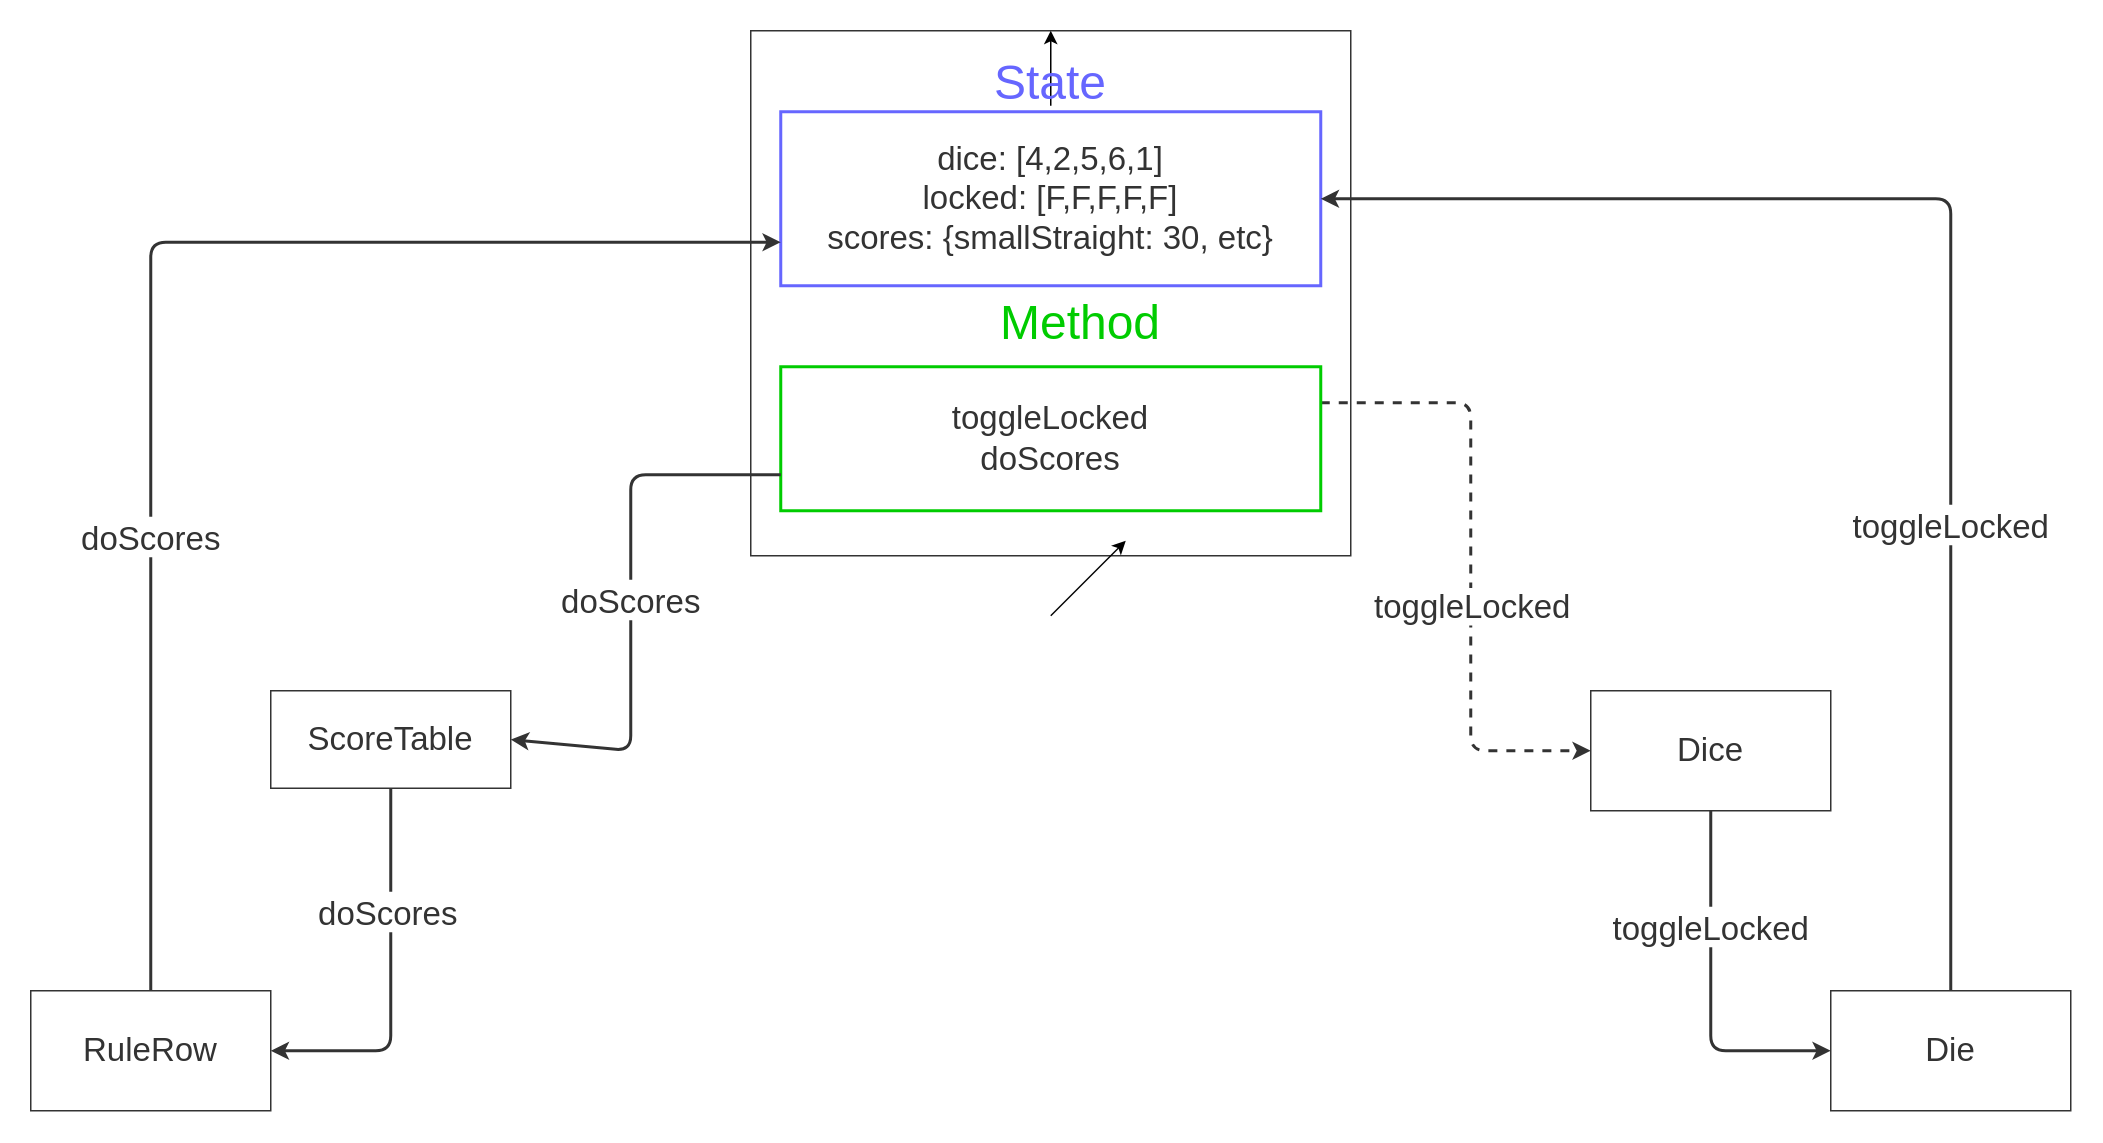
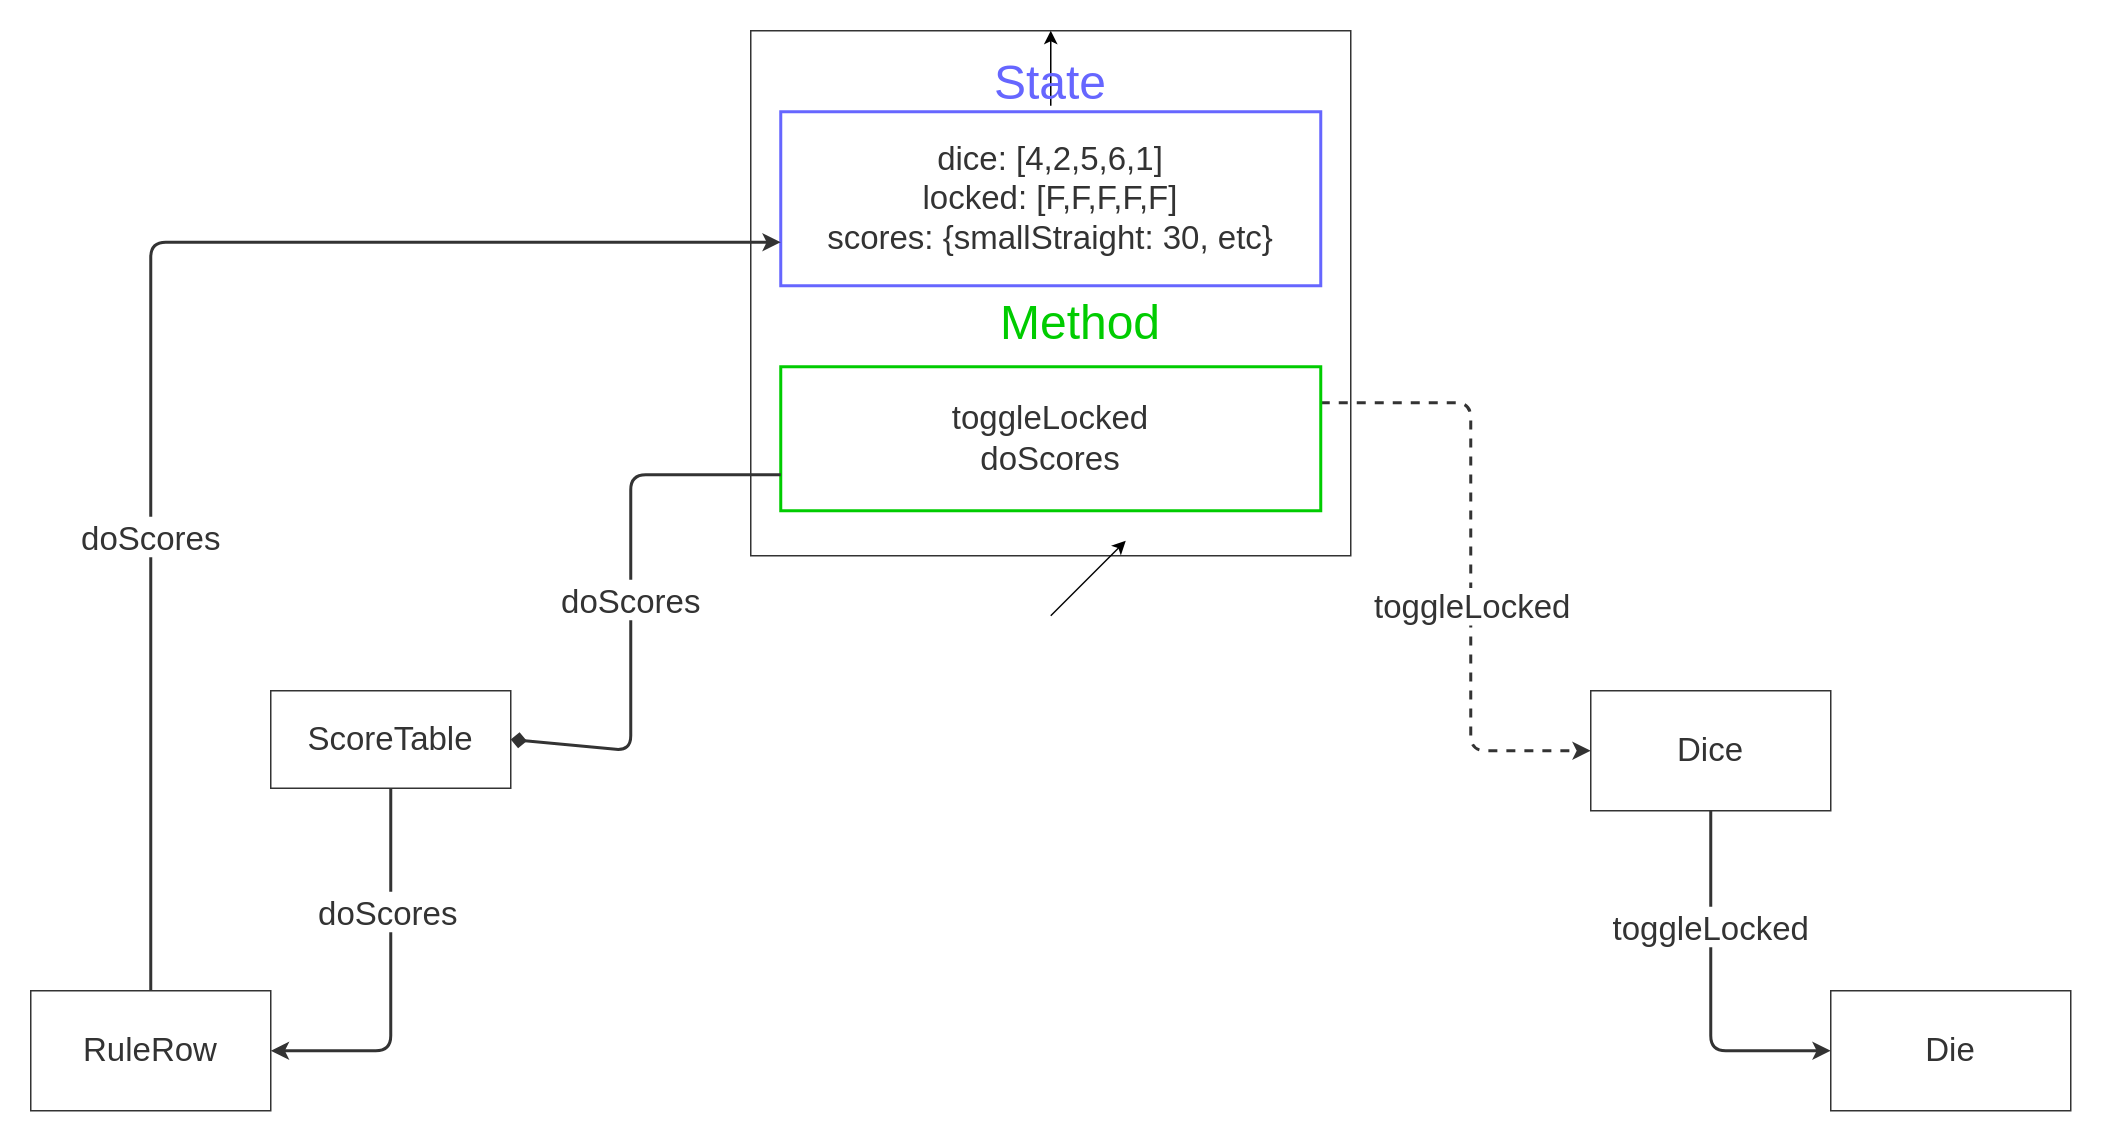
edge "Die" -> "dice: [4,2,5,6,1] locked: [F,F,F,F,F] scores: {smallStraight: 30, etc}": removed, label "toggleLocked"
edge "toggleLocked doScores" -> "ScoreTable": arrowhead classic -> diamond
